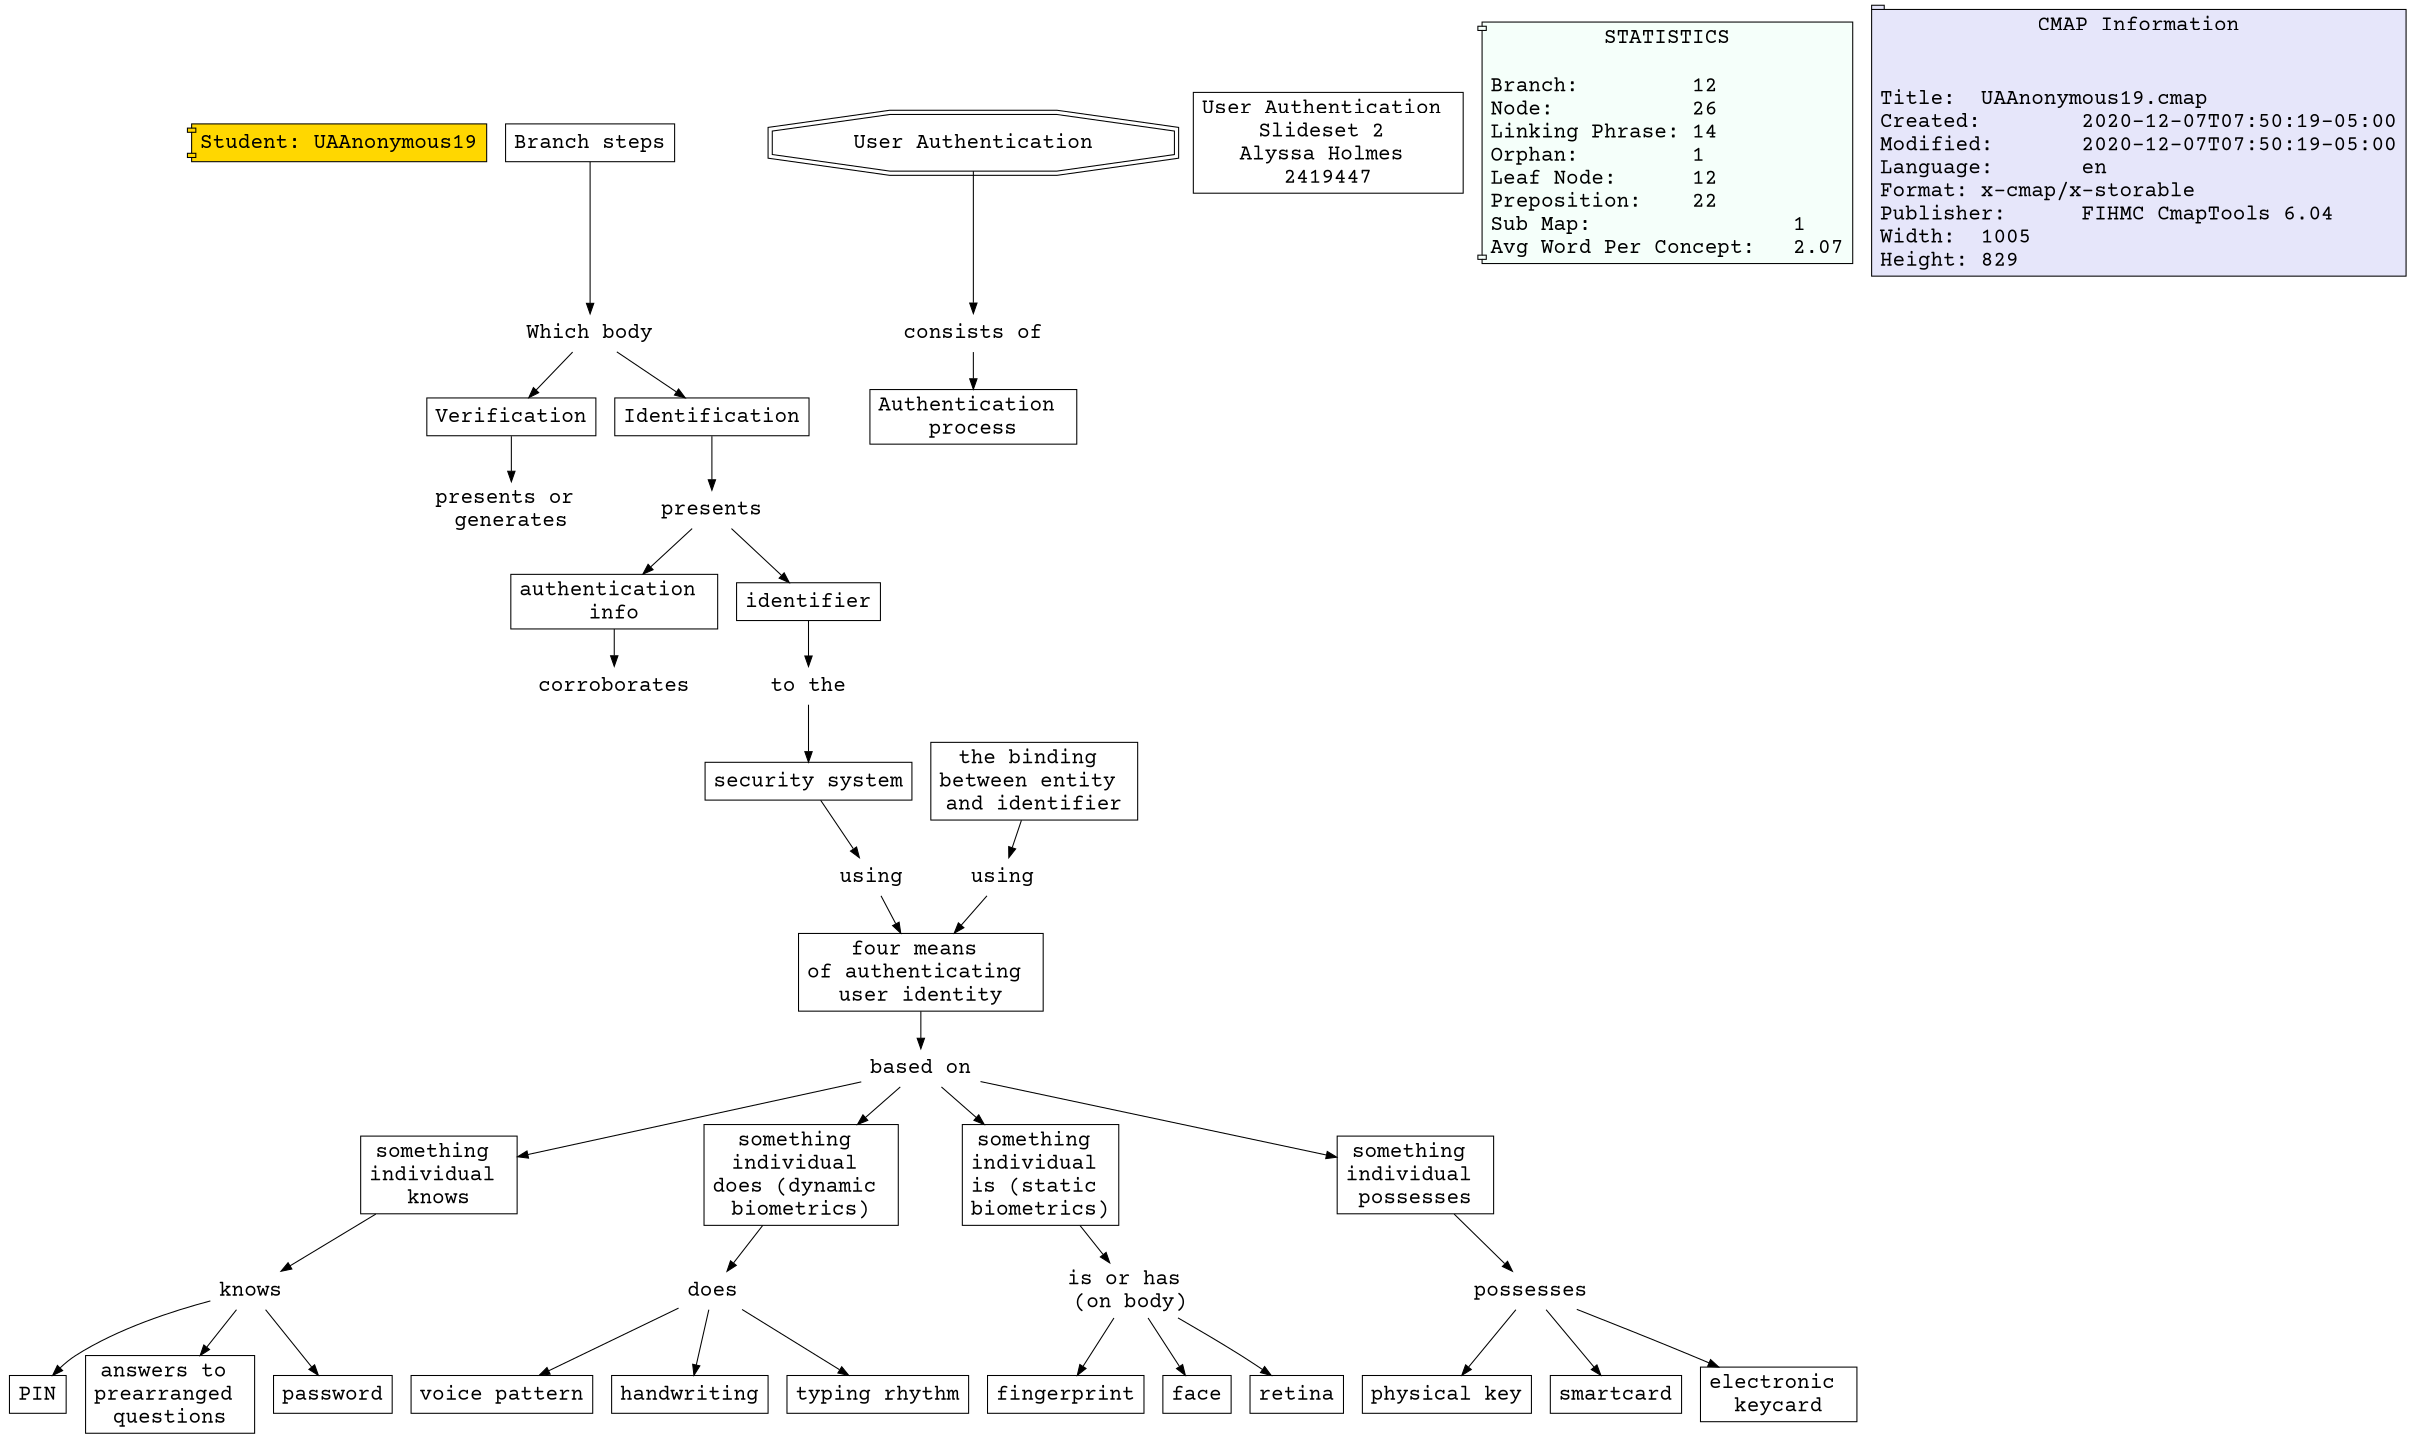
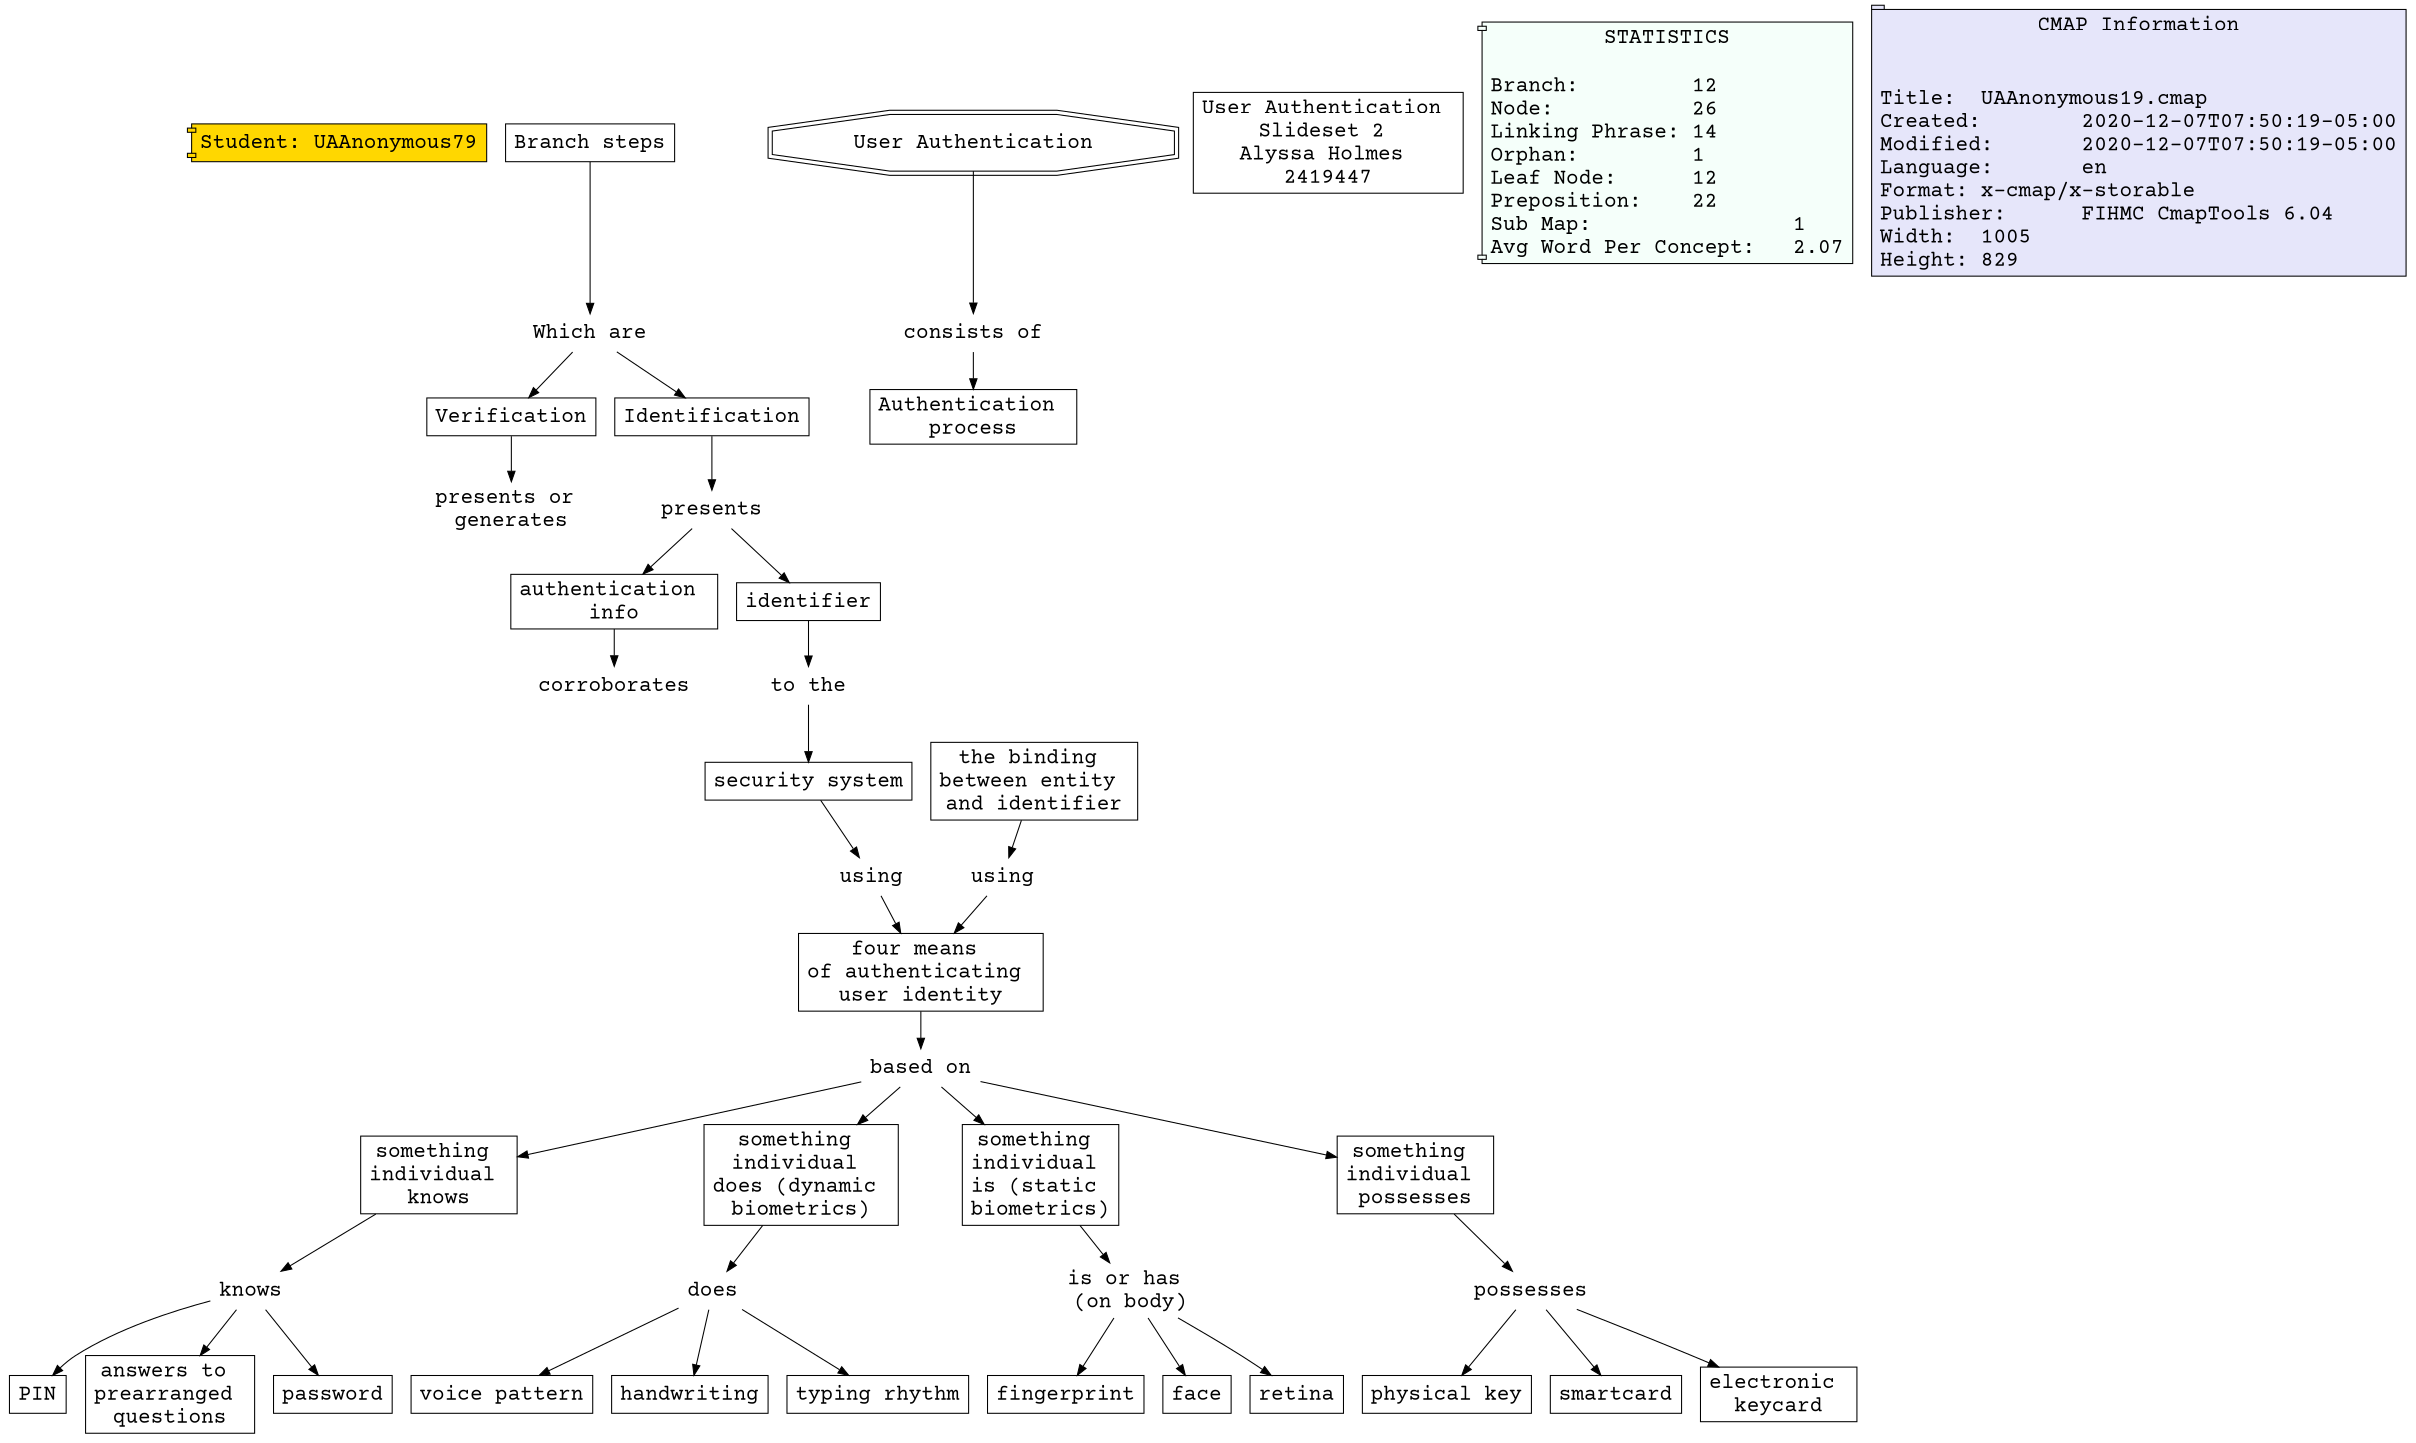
node "Student: UAAnonymous19": label "Student: UAAnonymous19" -> "Student: UAAnonymous79"
node "Which body": label "Which body" -> "Which are"
